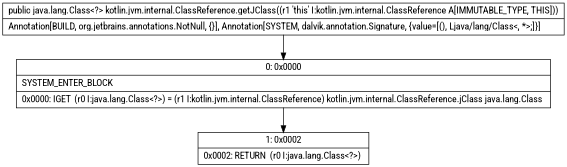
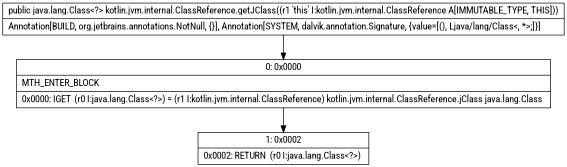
node "0: 0x0000": text "SYSTEM_ENTER_BLOCK" -> "MTH_ENTER_BLOCK"
